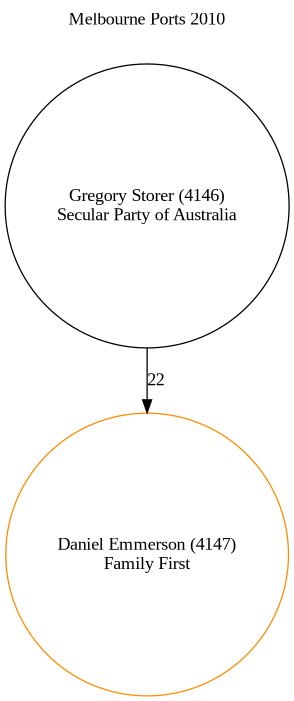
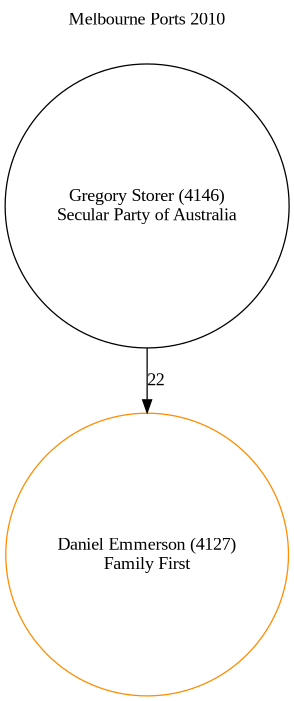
node "Daniel Emmerson (4147) Family First": label "Daniel Emmerson (4147) Family First" -> "Daniel Emmerson (4127) Family First"
